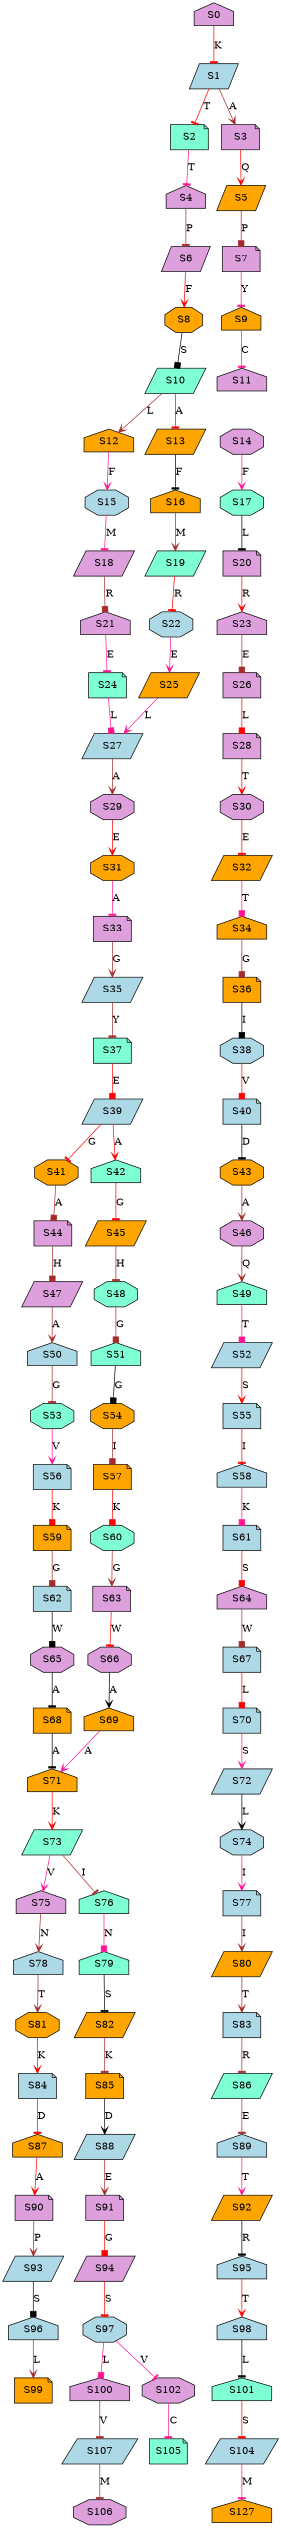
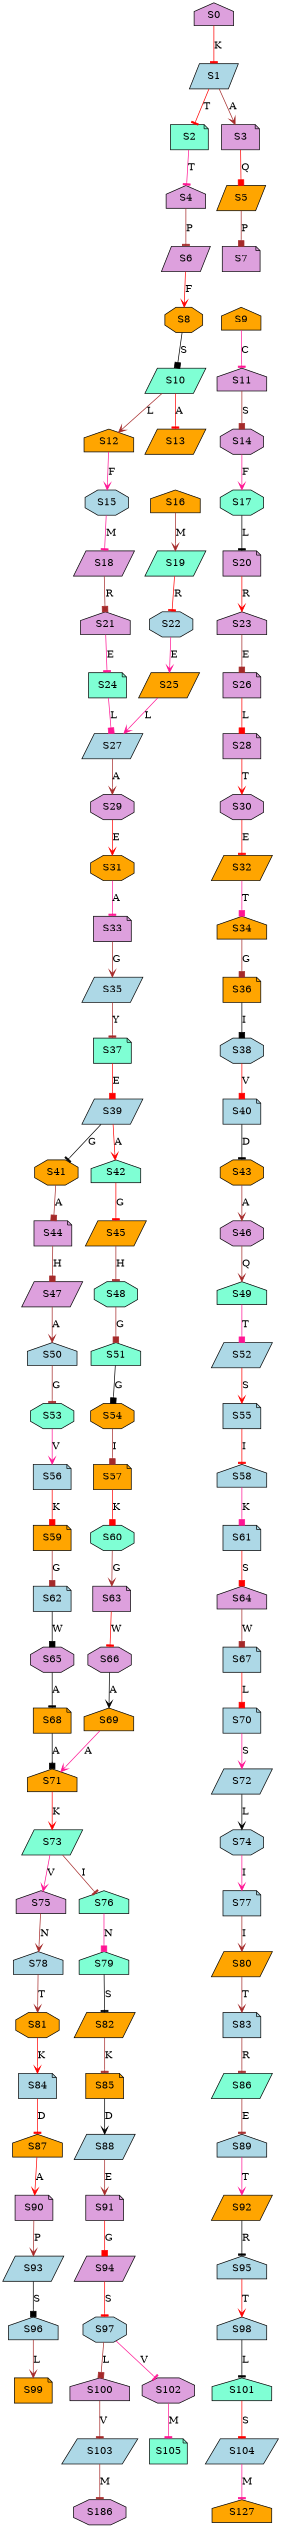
edge "S3" -> "S5": arrowhead vee -> box
edge "S7" -> "S9": removed, label "Y"
edge "S11" -> "S14": added, label "S"
edge "S13" -> "S16": removed, label "F"
edge "S39" -> "S41": color red -> black
edge "S68" -> "S71": arrowhead tee -> box
edge "S97" -> "S100": color deeppink -> brown
edge "S102" -> "S105": label "C" -> "M"
node "S107": label "S107" -> "S103"
node "S106": label "S106" -> "S186"
